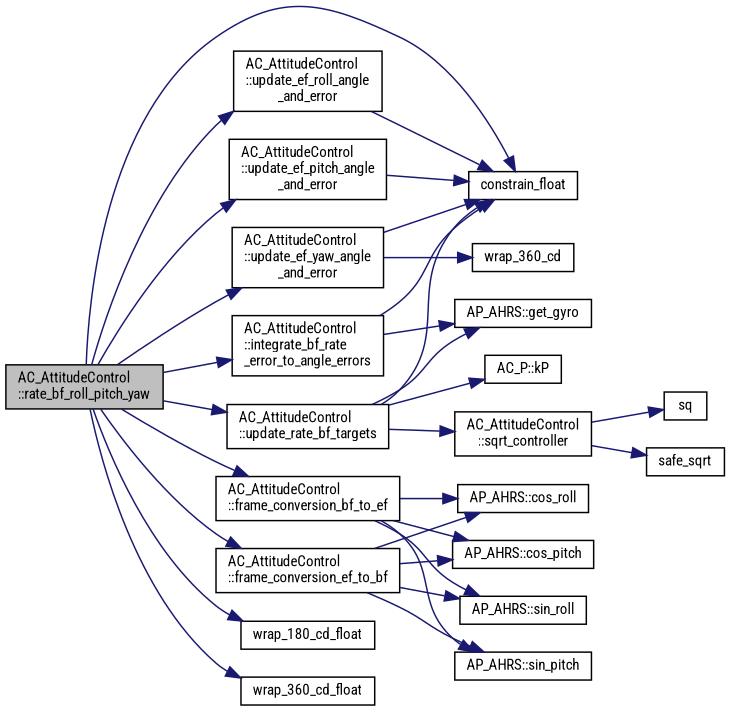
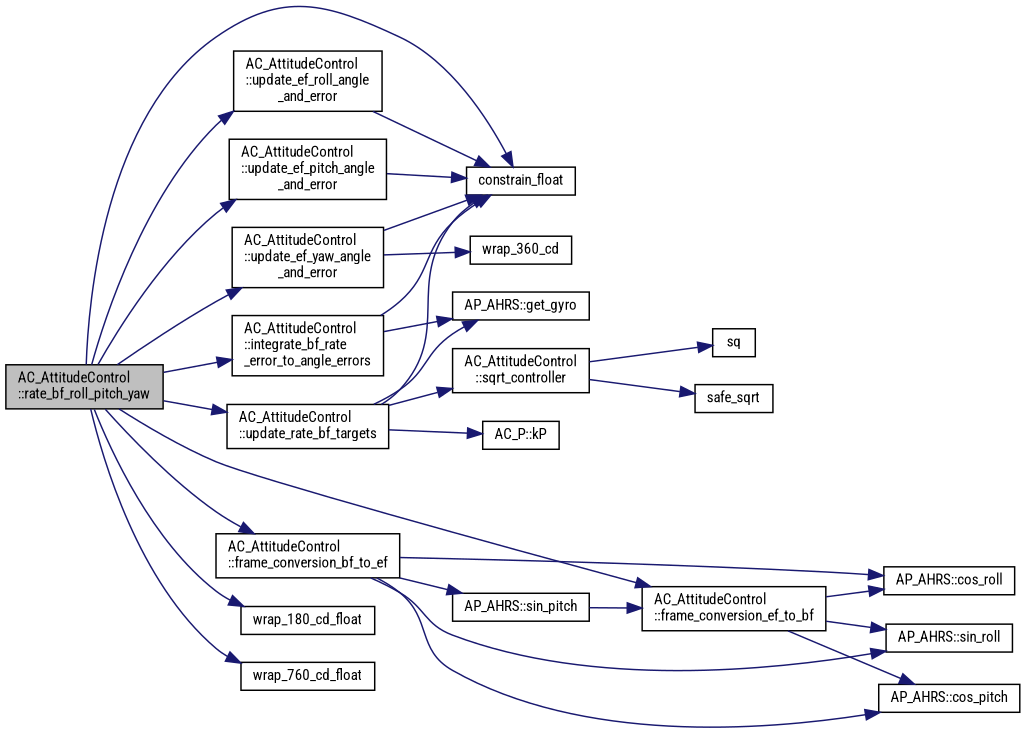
edge "AC_AttitudeControl ::frame_conversion_ef_to_bf" -> "AP_AHRS::sin_pitch": reversed
node "wrap_360_cd_float": label "wrap_360_cd_float" -> "wrap_760_cd_float"
